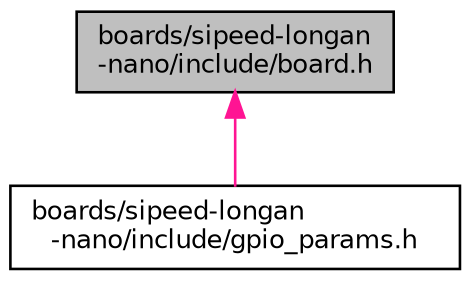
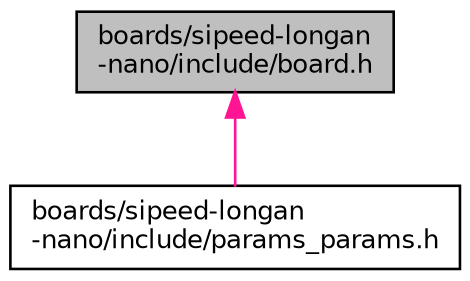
node "boards/sipeed-longan -nano/include/gpio_params.h": label "boards/sipeed-longan -nano/include/gpio_params.h" -> "boards/sipeed-longan -nano/include/params_params.h"
